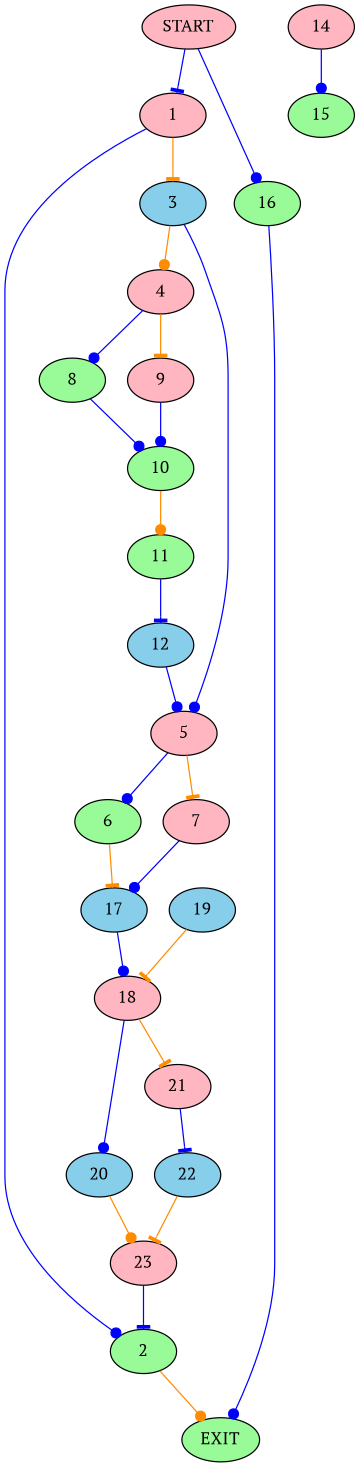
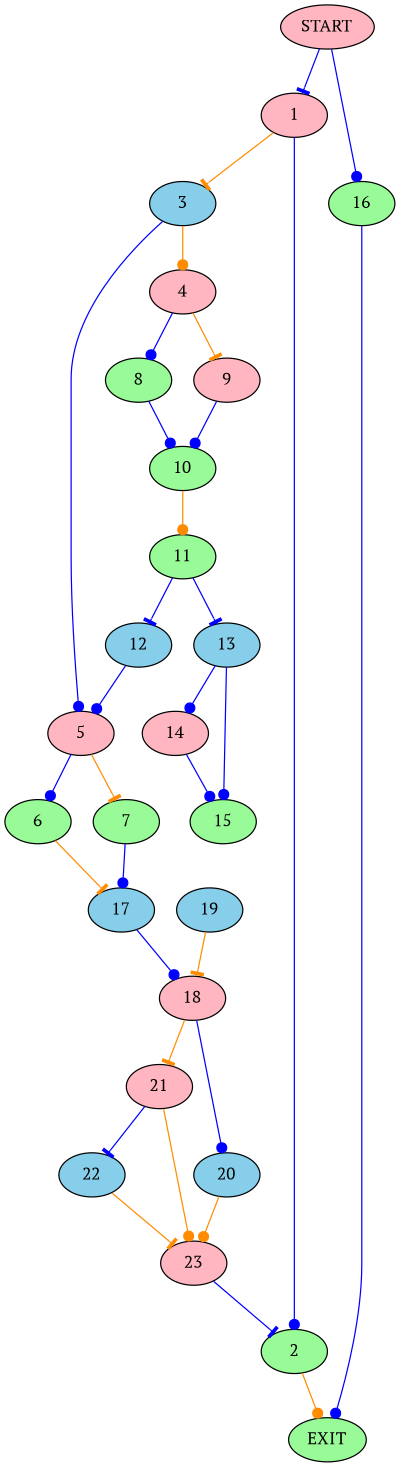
node "13": added
node "7": fillcolor lightpink -> palegreen
edge "21" -> "23": added
